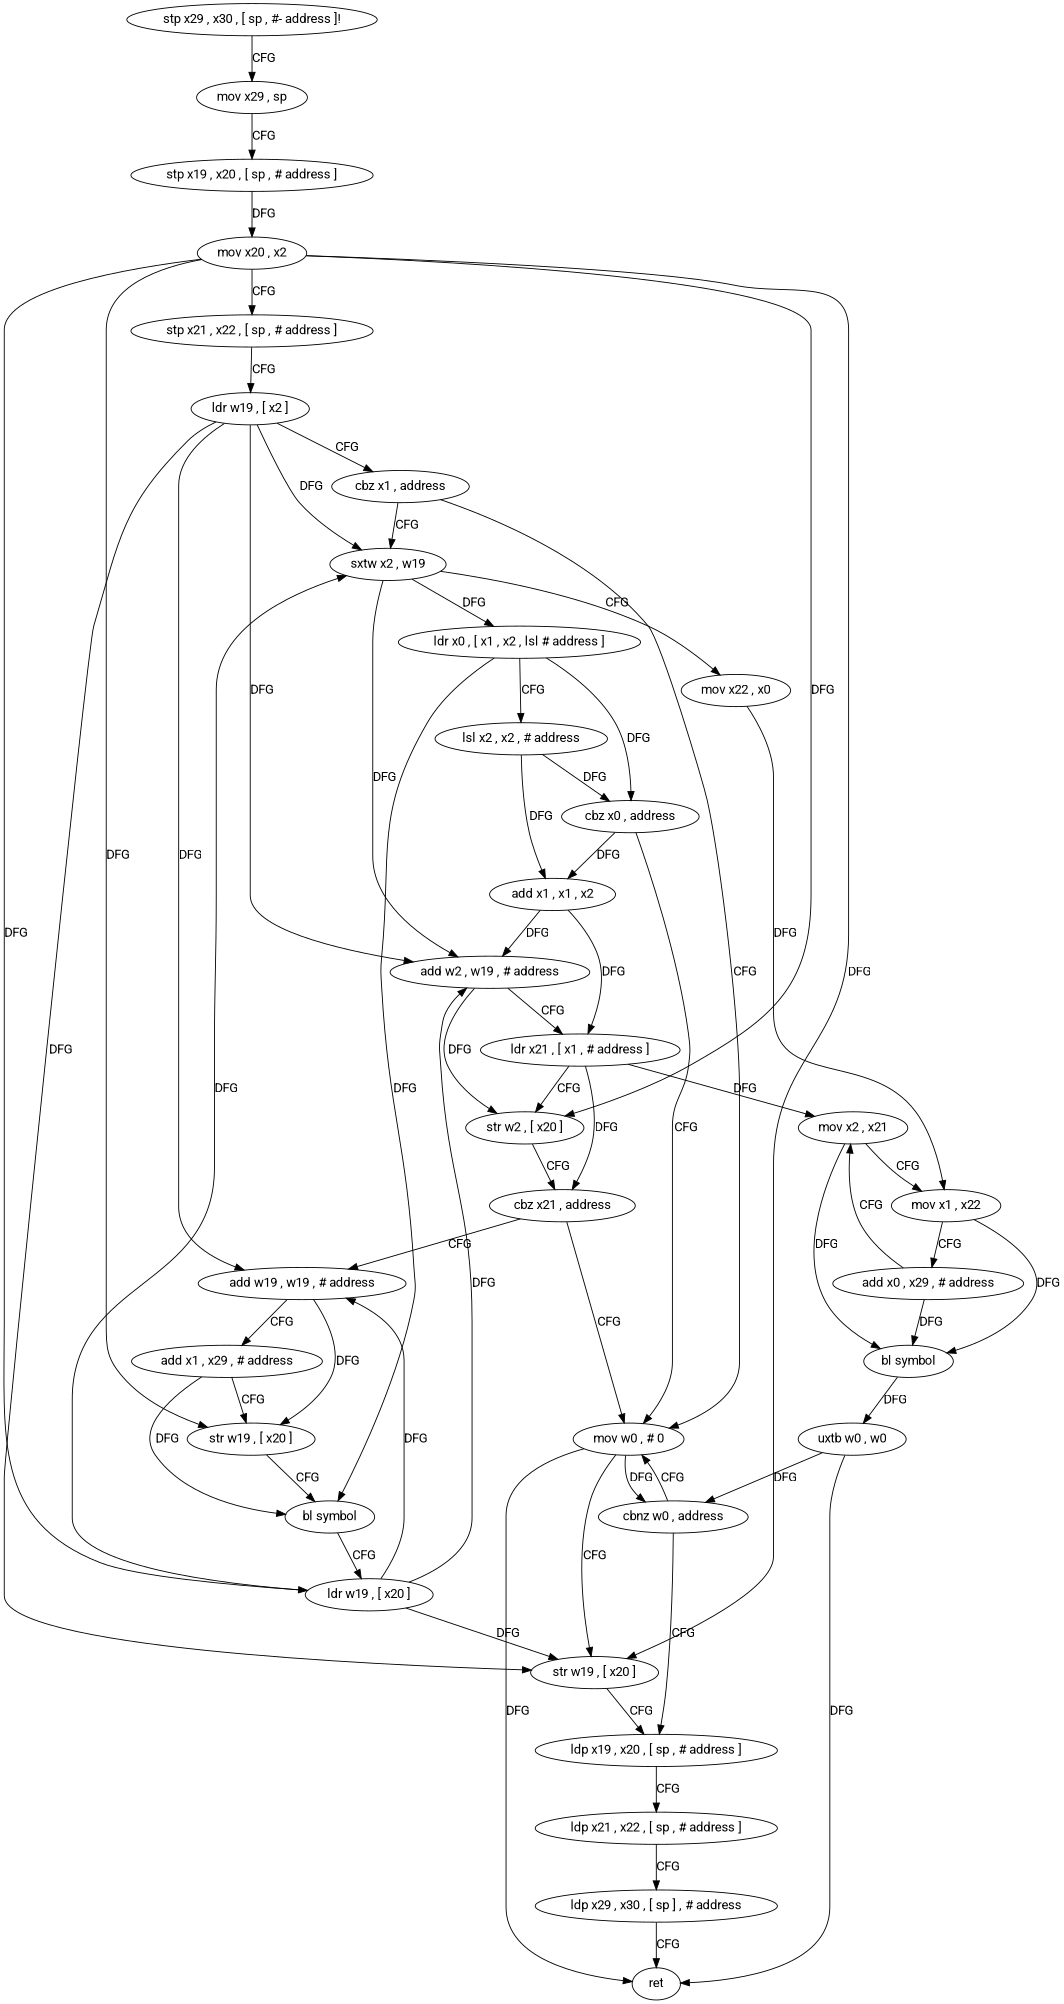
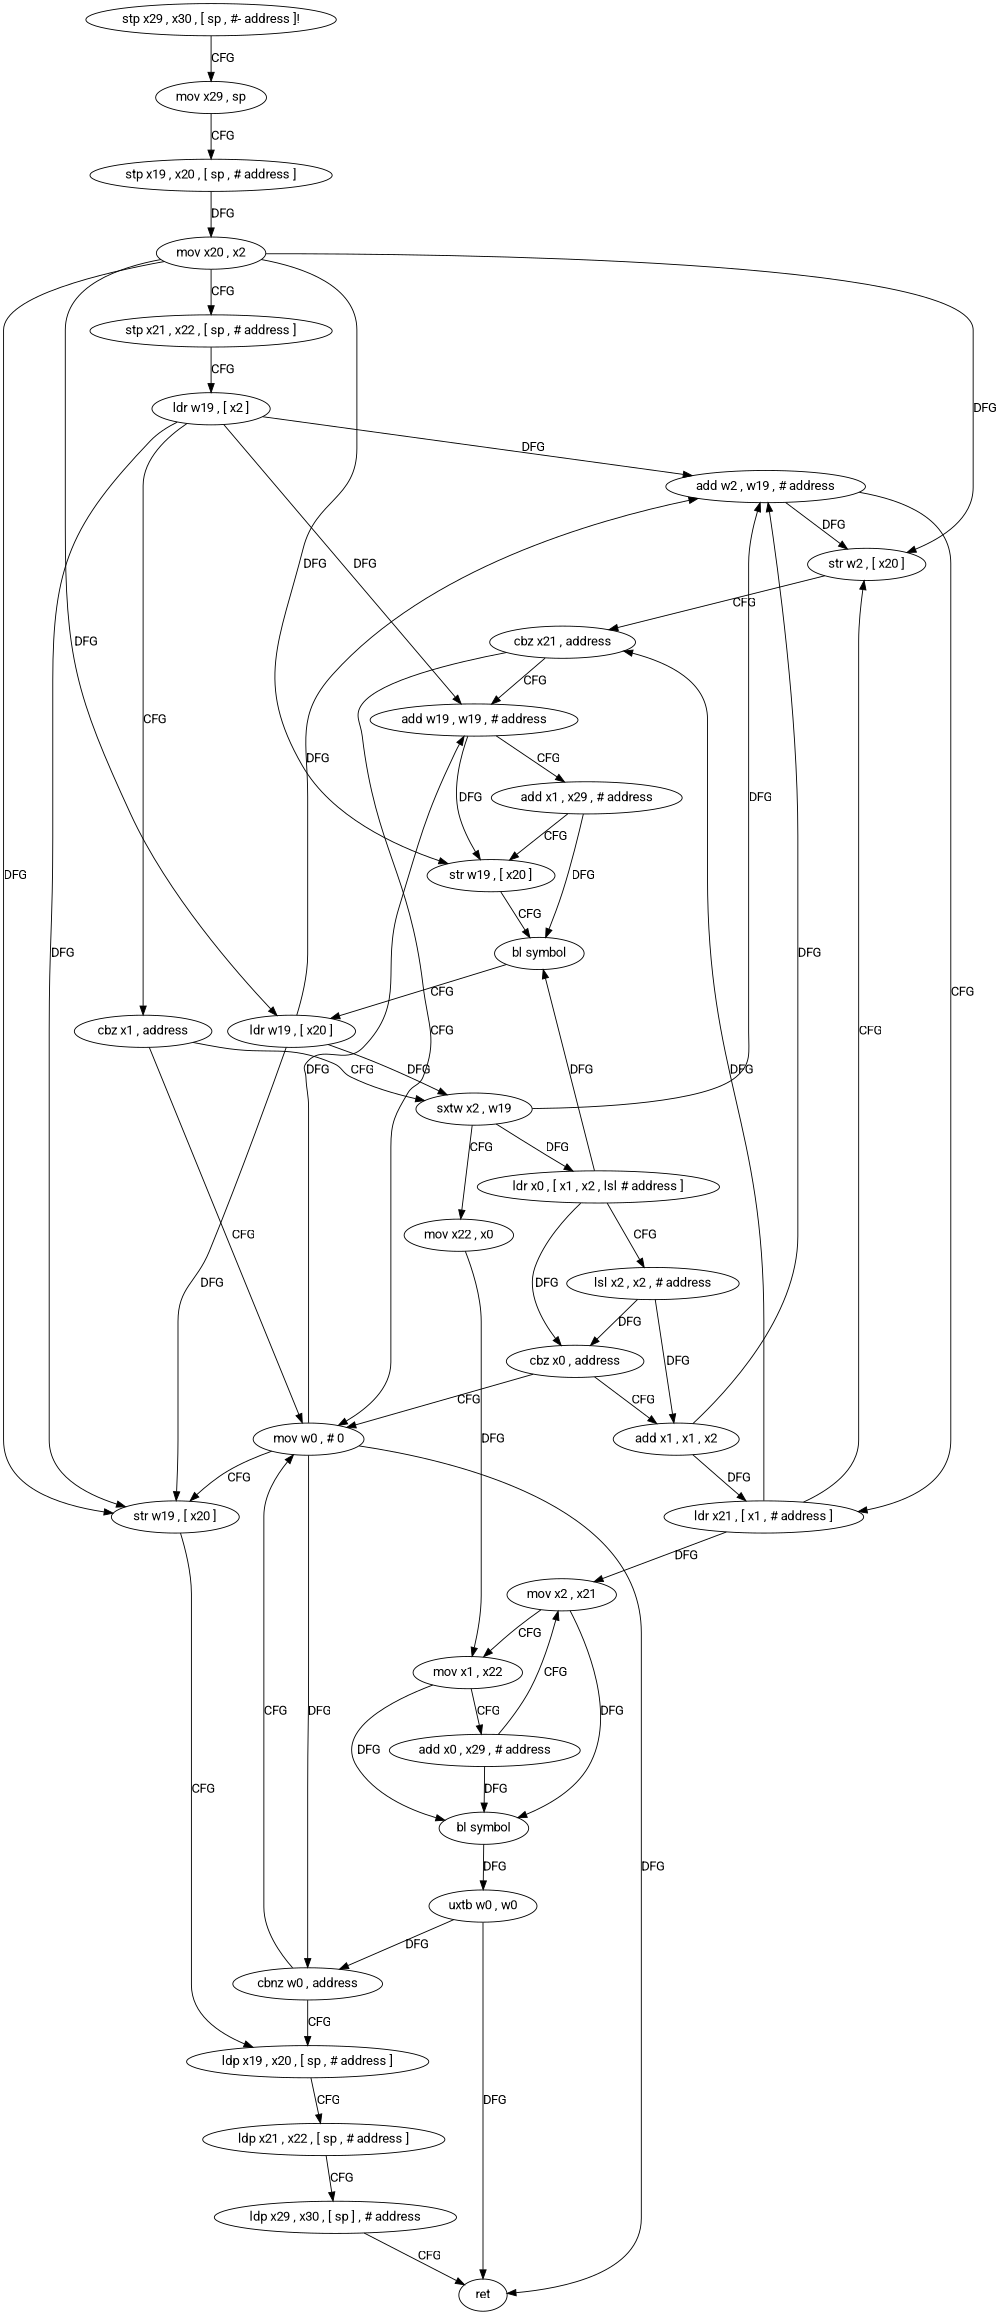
edge "ldr w19 , [ x2 ]" -> "sxtw x2 , w19": removed, label "DFG"
edge "cbz x0 , address" -> "add x1 , x1 , x2": label "DFG" -> "CFG"
edge "ldr w19 , [ x20 ]" -> "add w19 , w19 , # address": now "mov w0 , # 0" -> "add w19 , w19 , # address"
